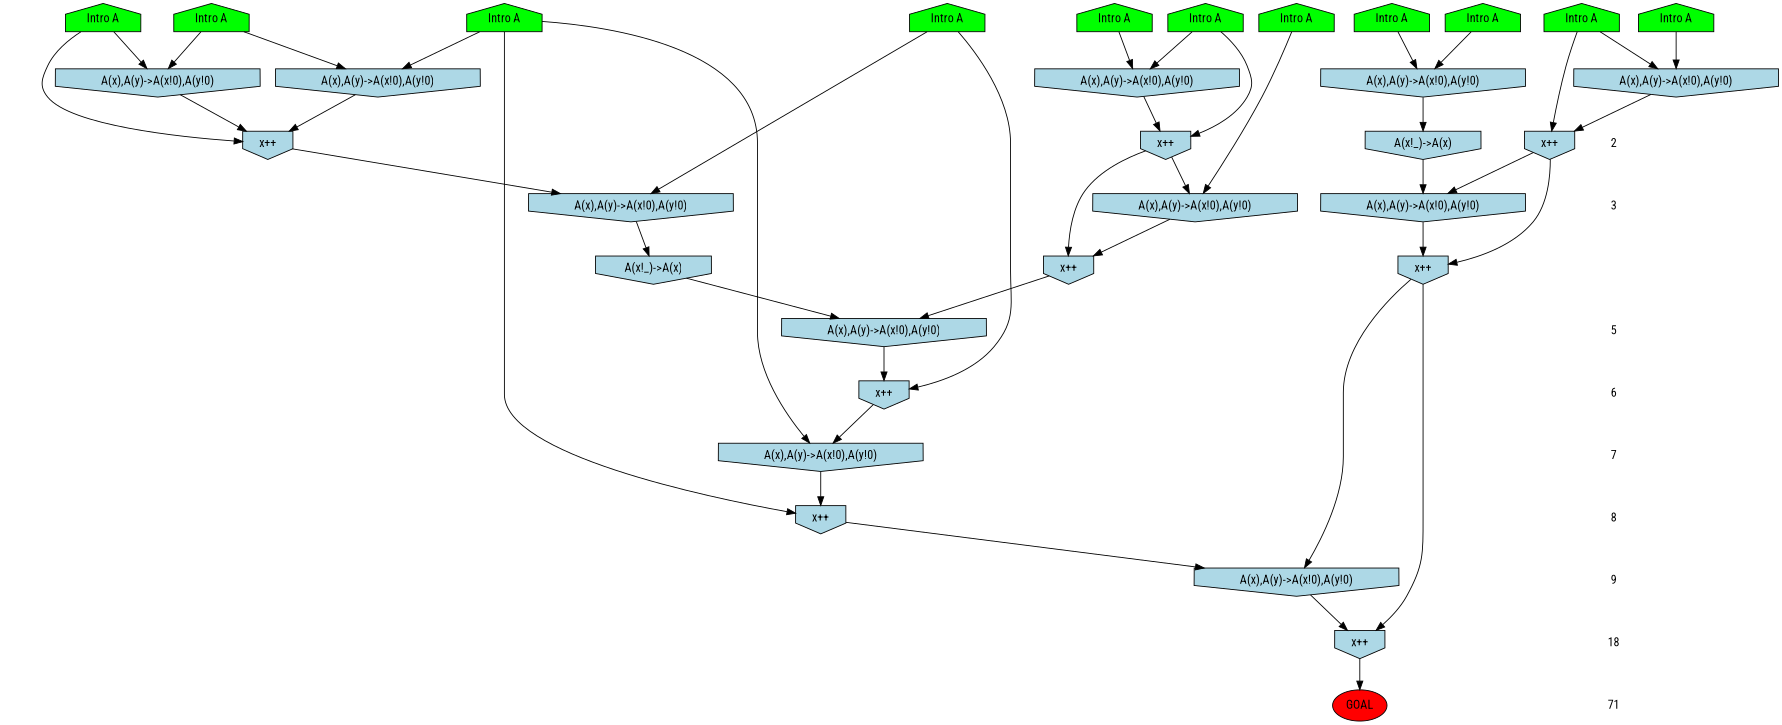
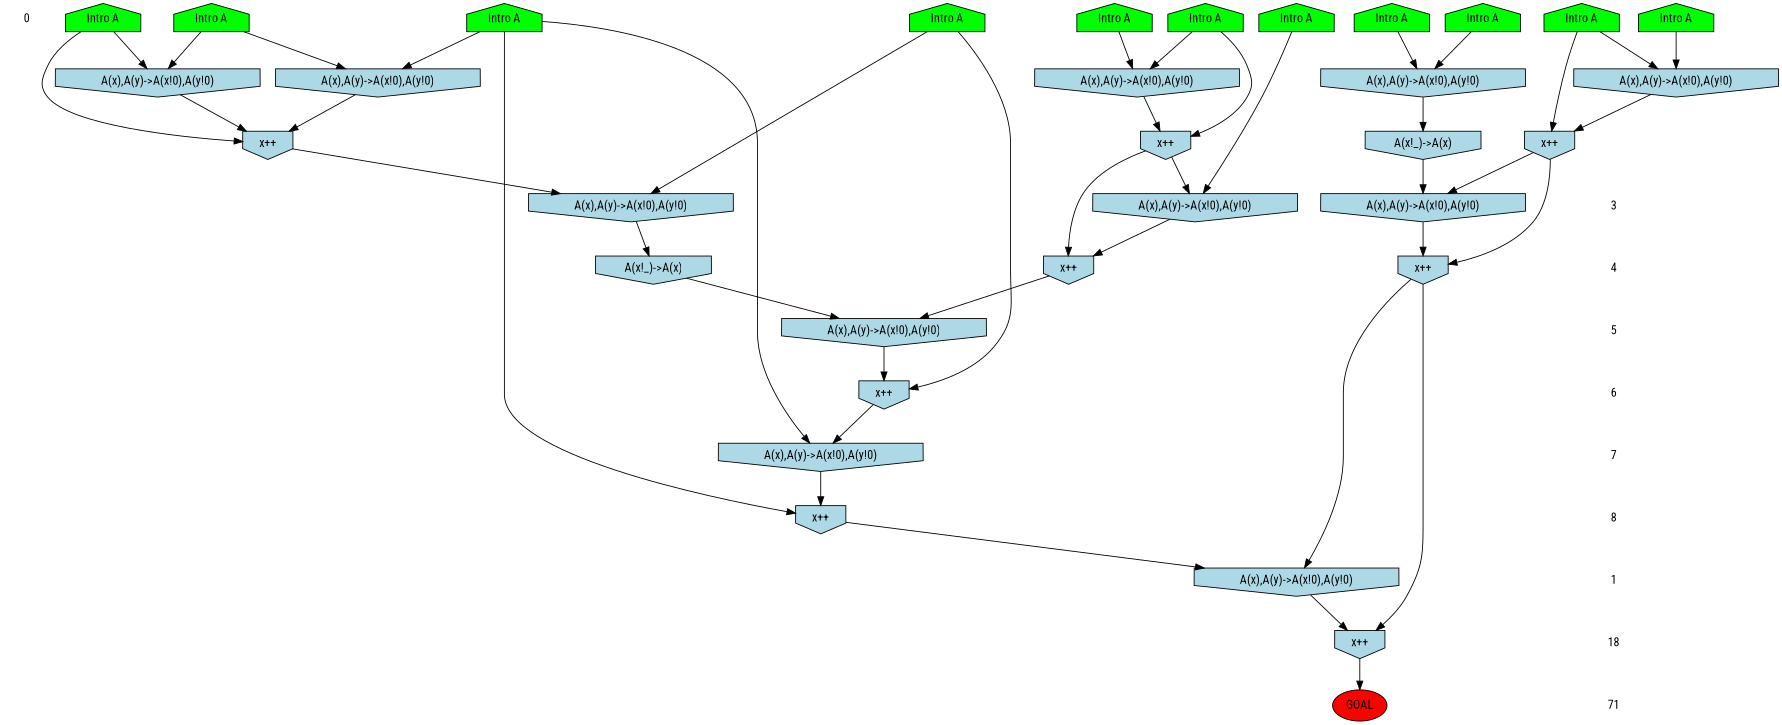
node "0": added
node "2": removed
node "4": added
node "9": label "9" -> "1"
